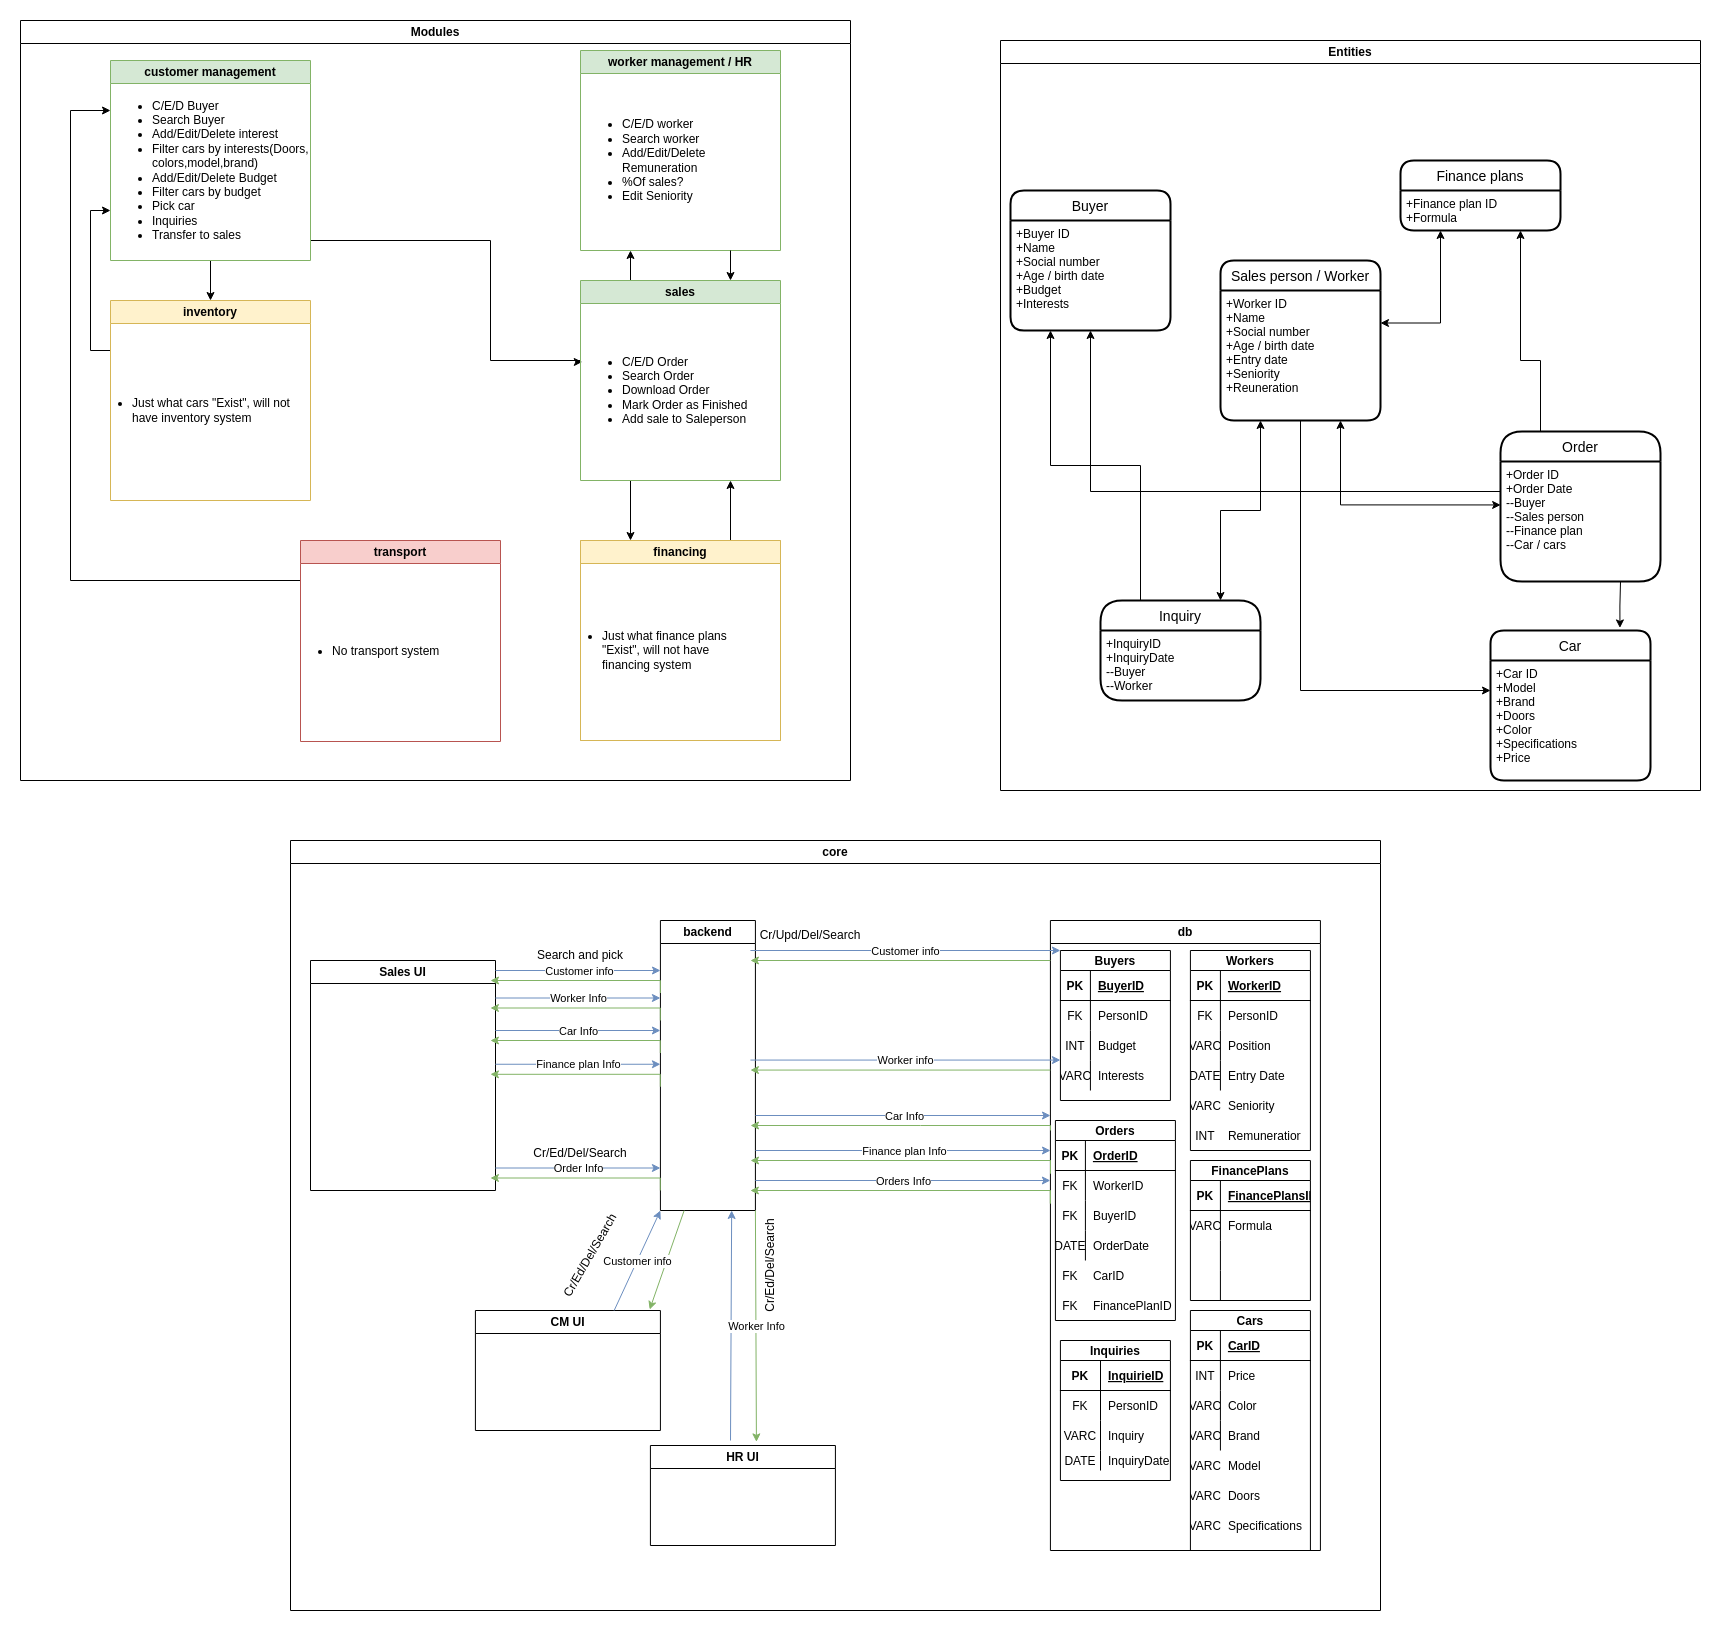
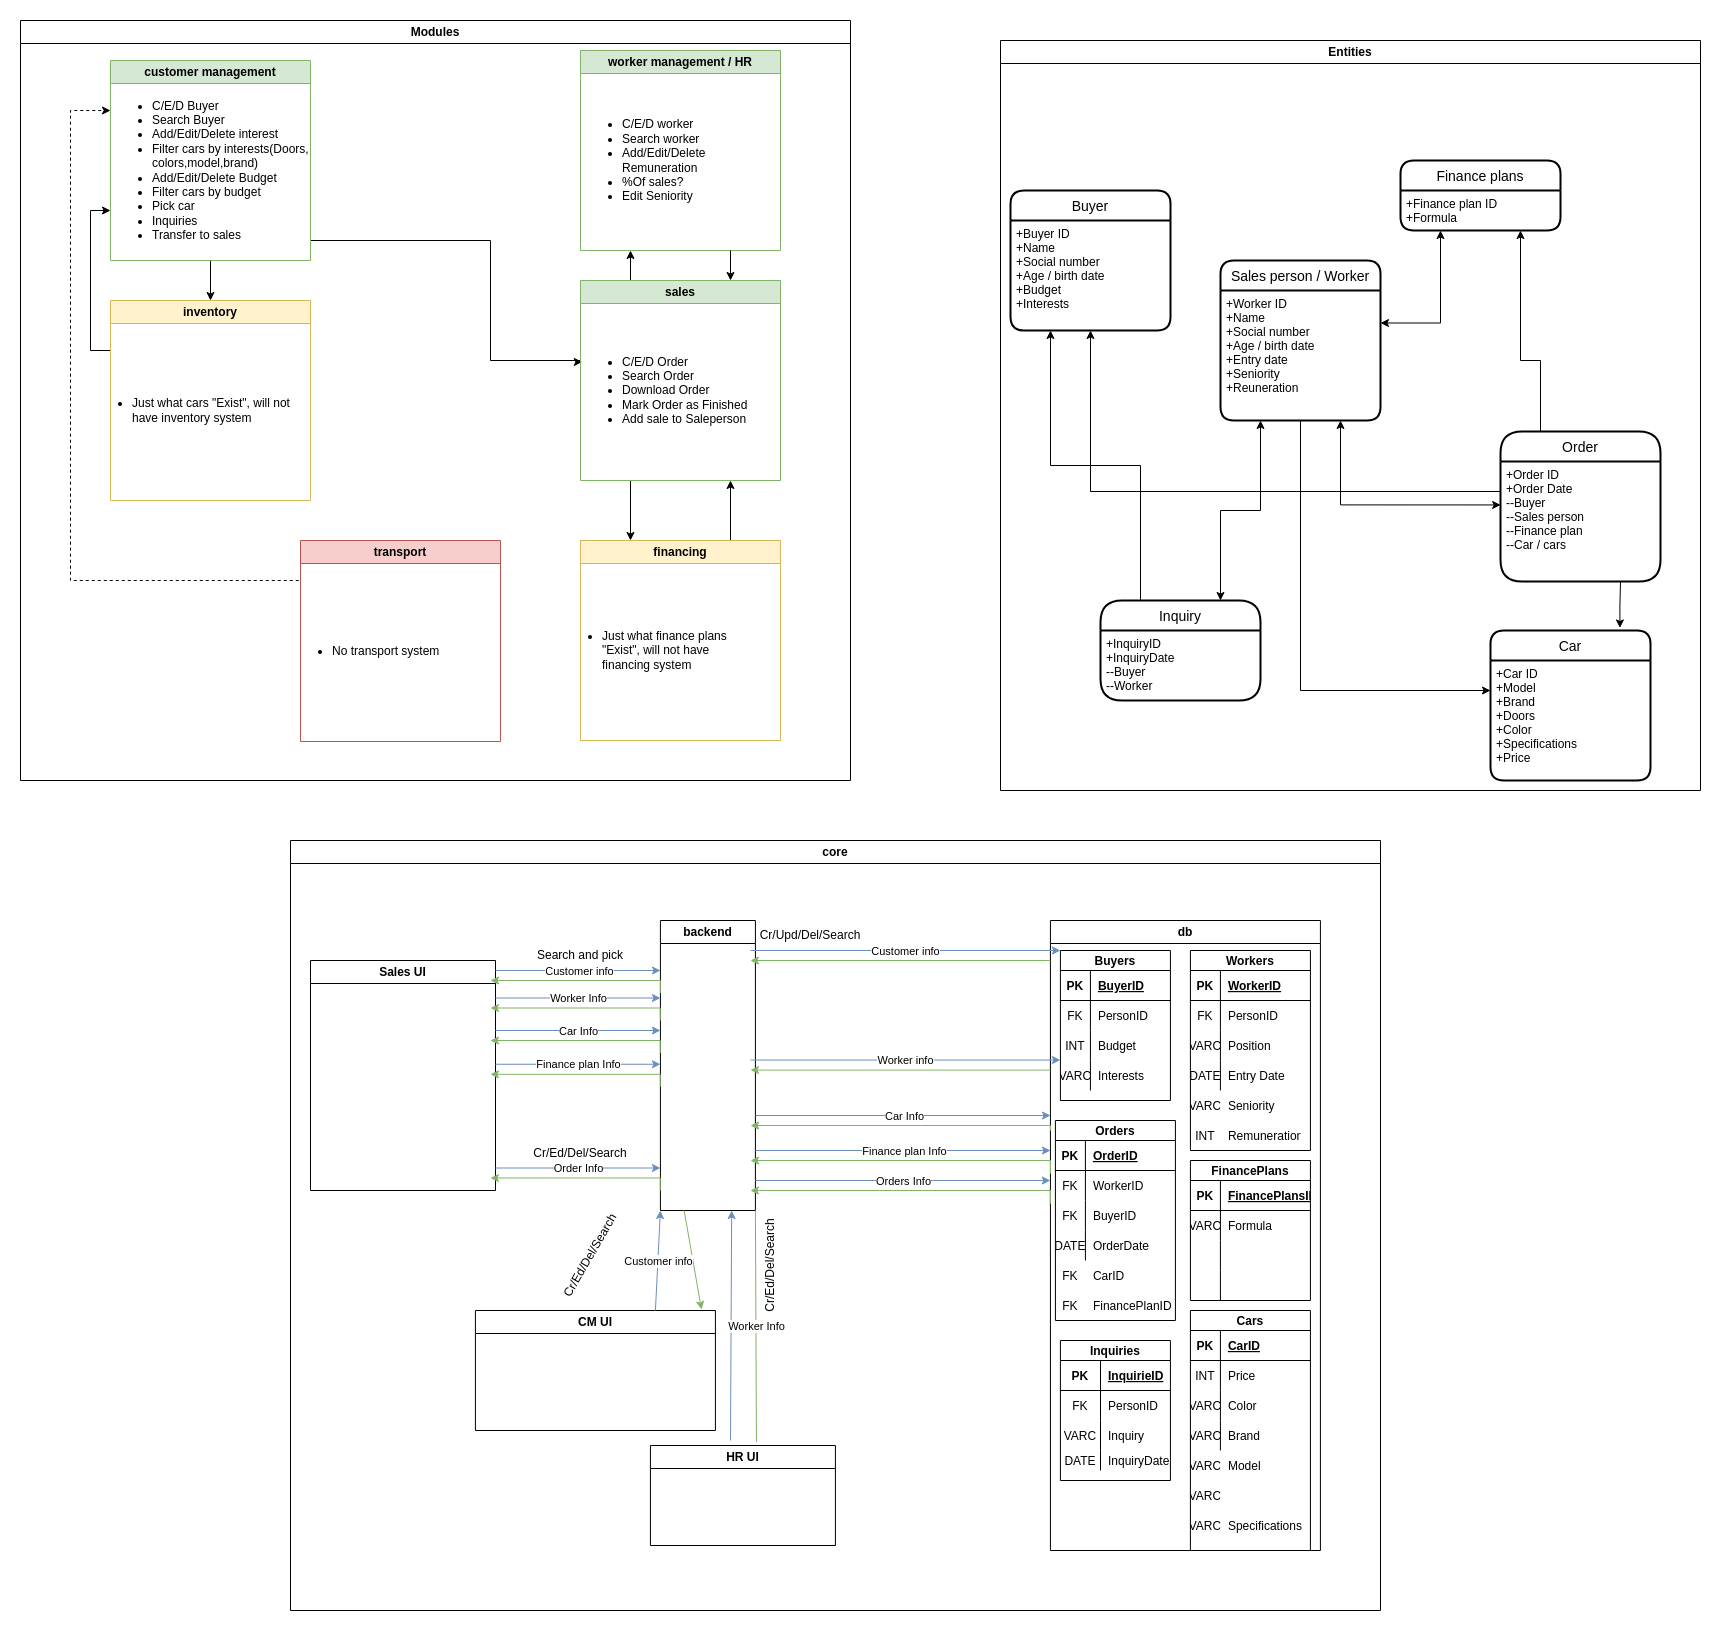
edge "transport" -> "customer management": style solid -> dashed
node "CM UI": size 185x120 -> 240x120
edge "backend" -> "HR UI": arrowhead classic -> none
node "Doors": removed
